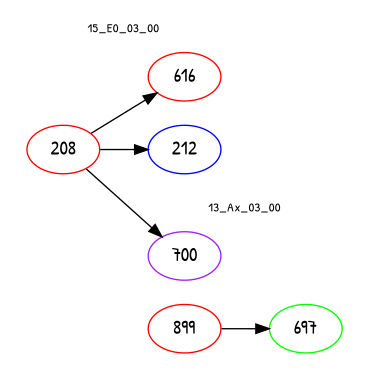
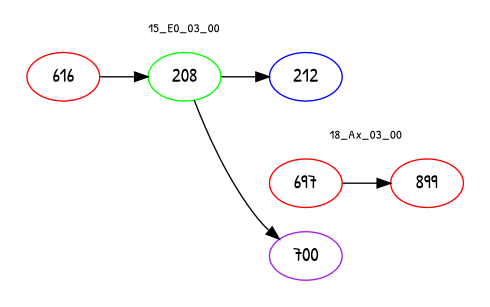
edge "208" -> "616": reversed
node "208": color red -> green
cluster "13_Ax_03_00": label "13_Ax_03_00" -> "18_Ax_03_00"
edge "899" -> "697": reversed
node "697": color green -> red
